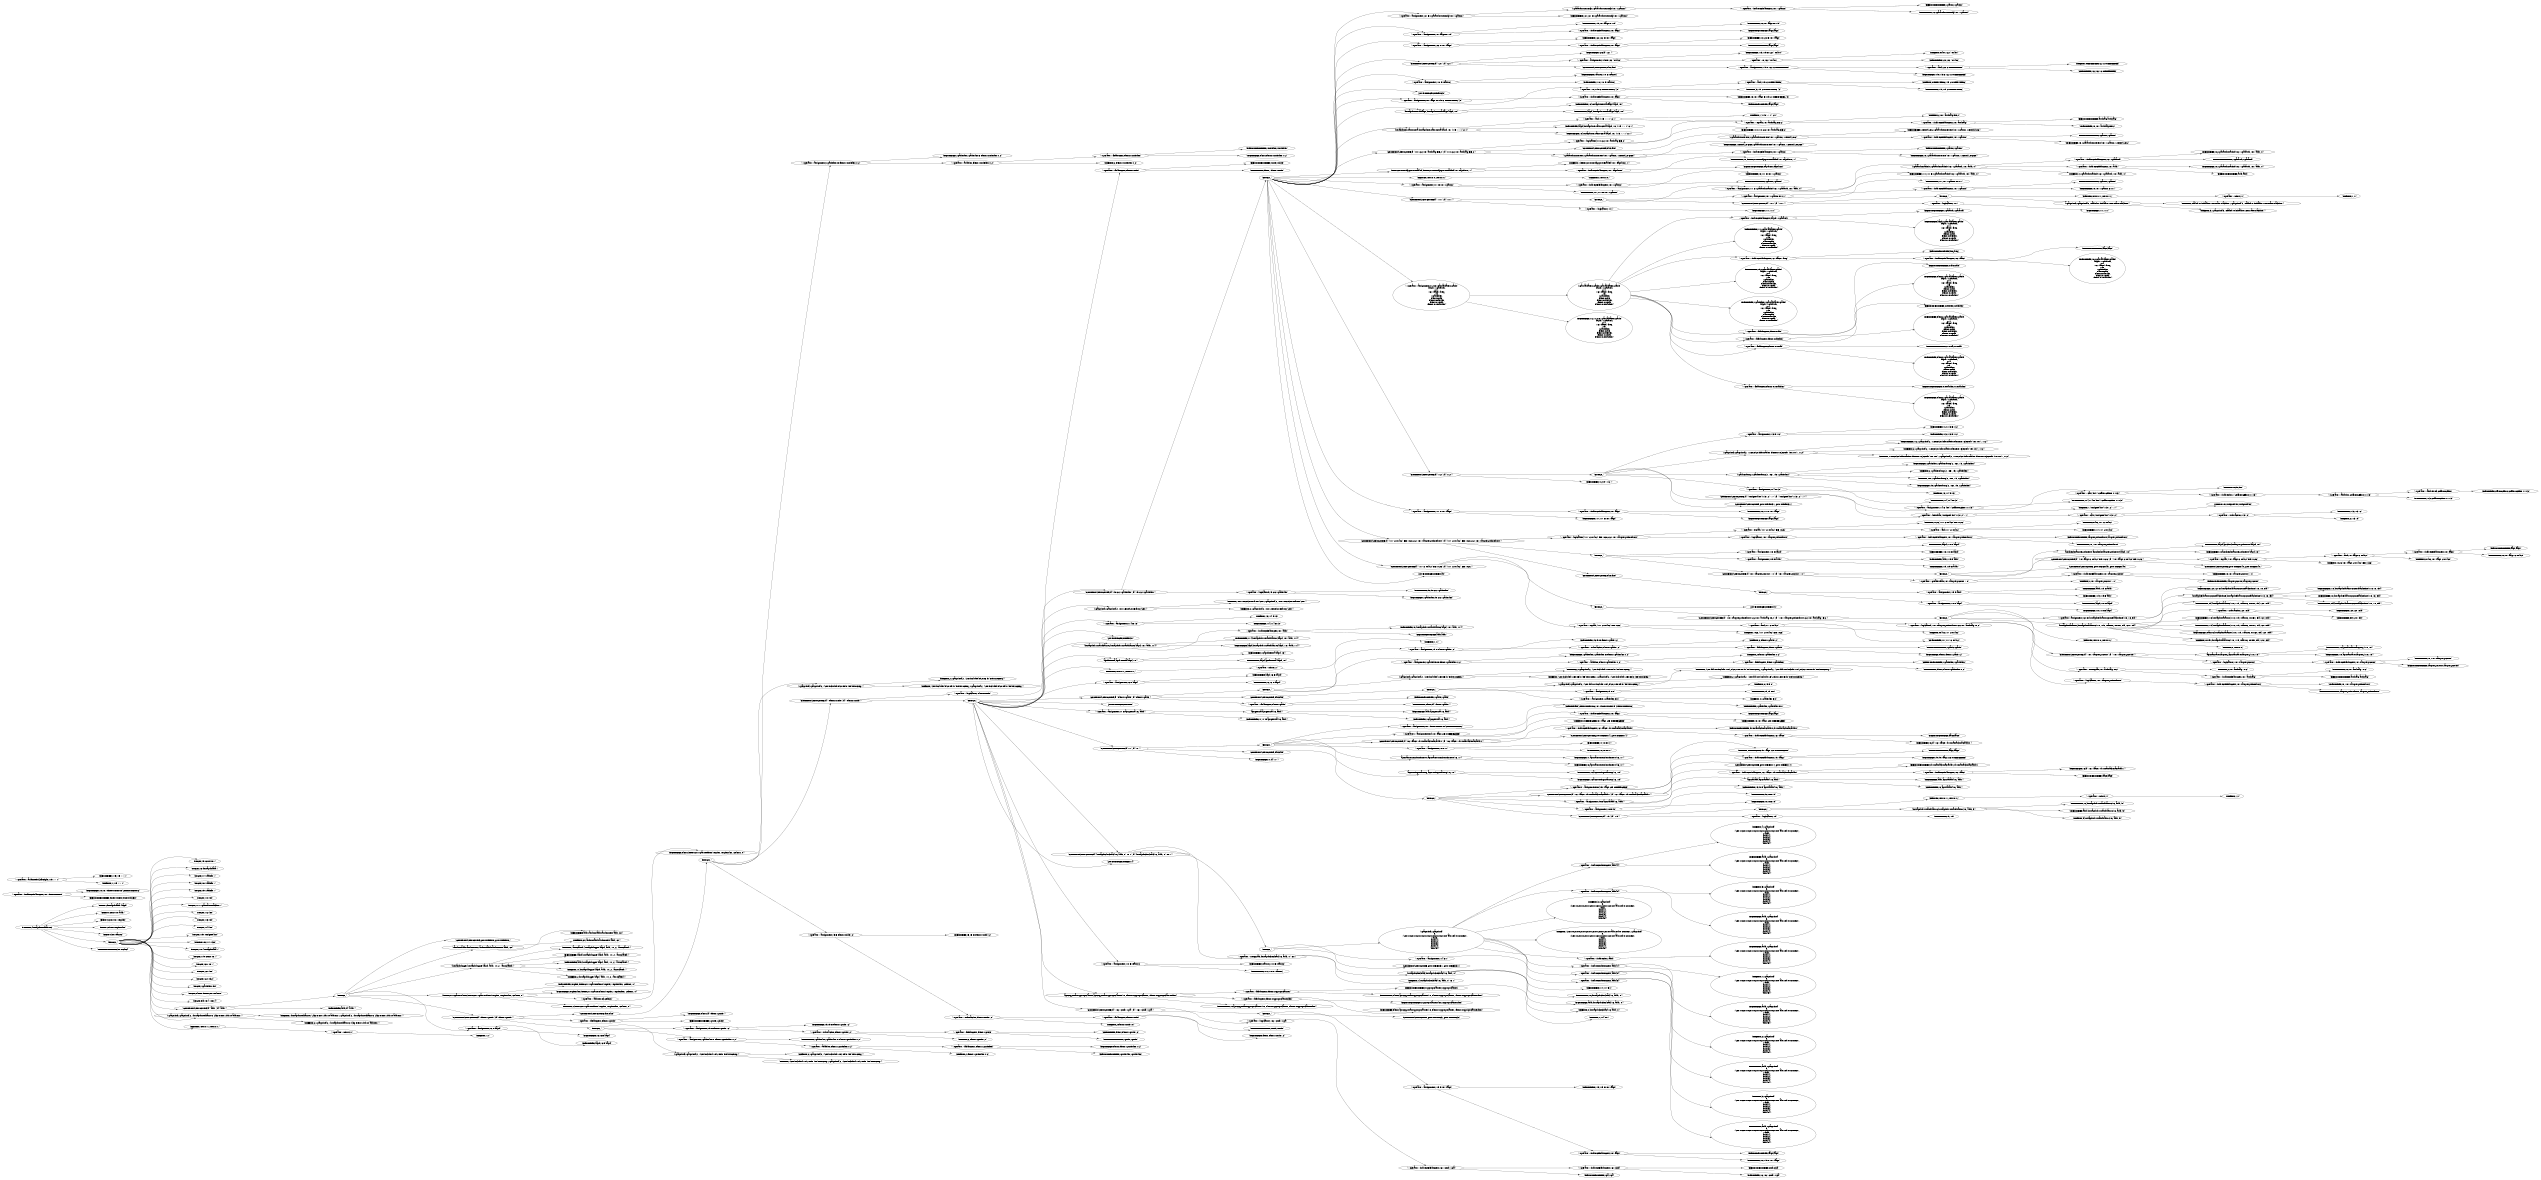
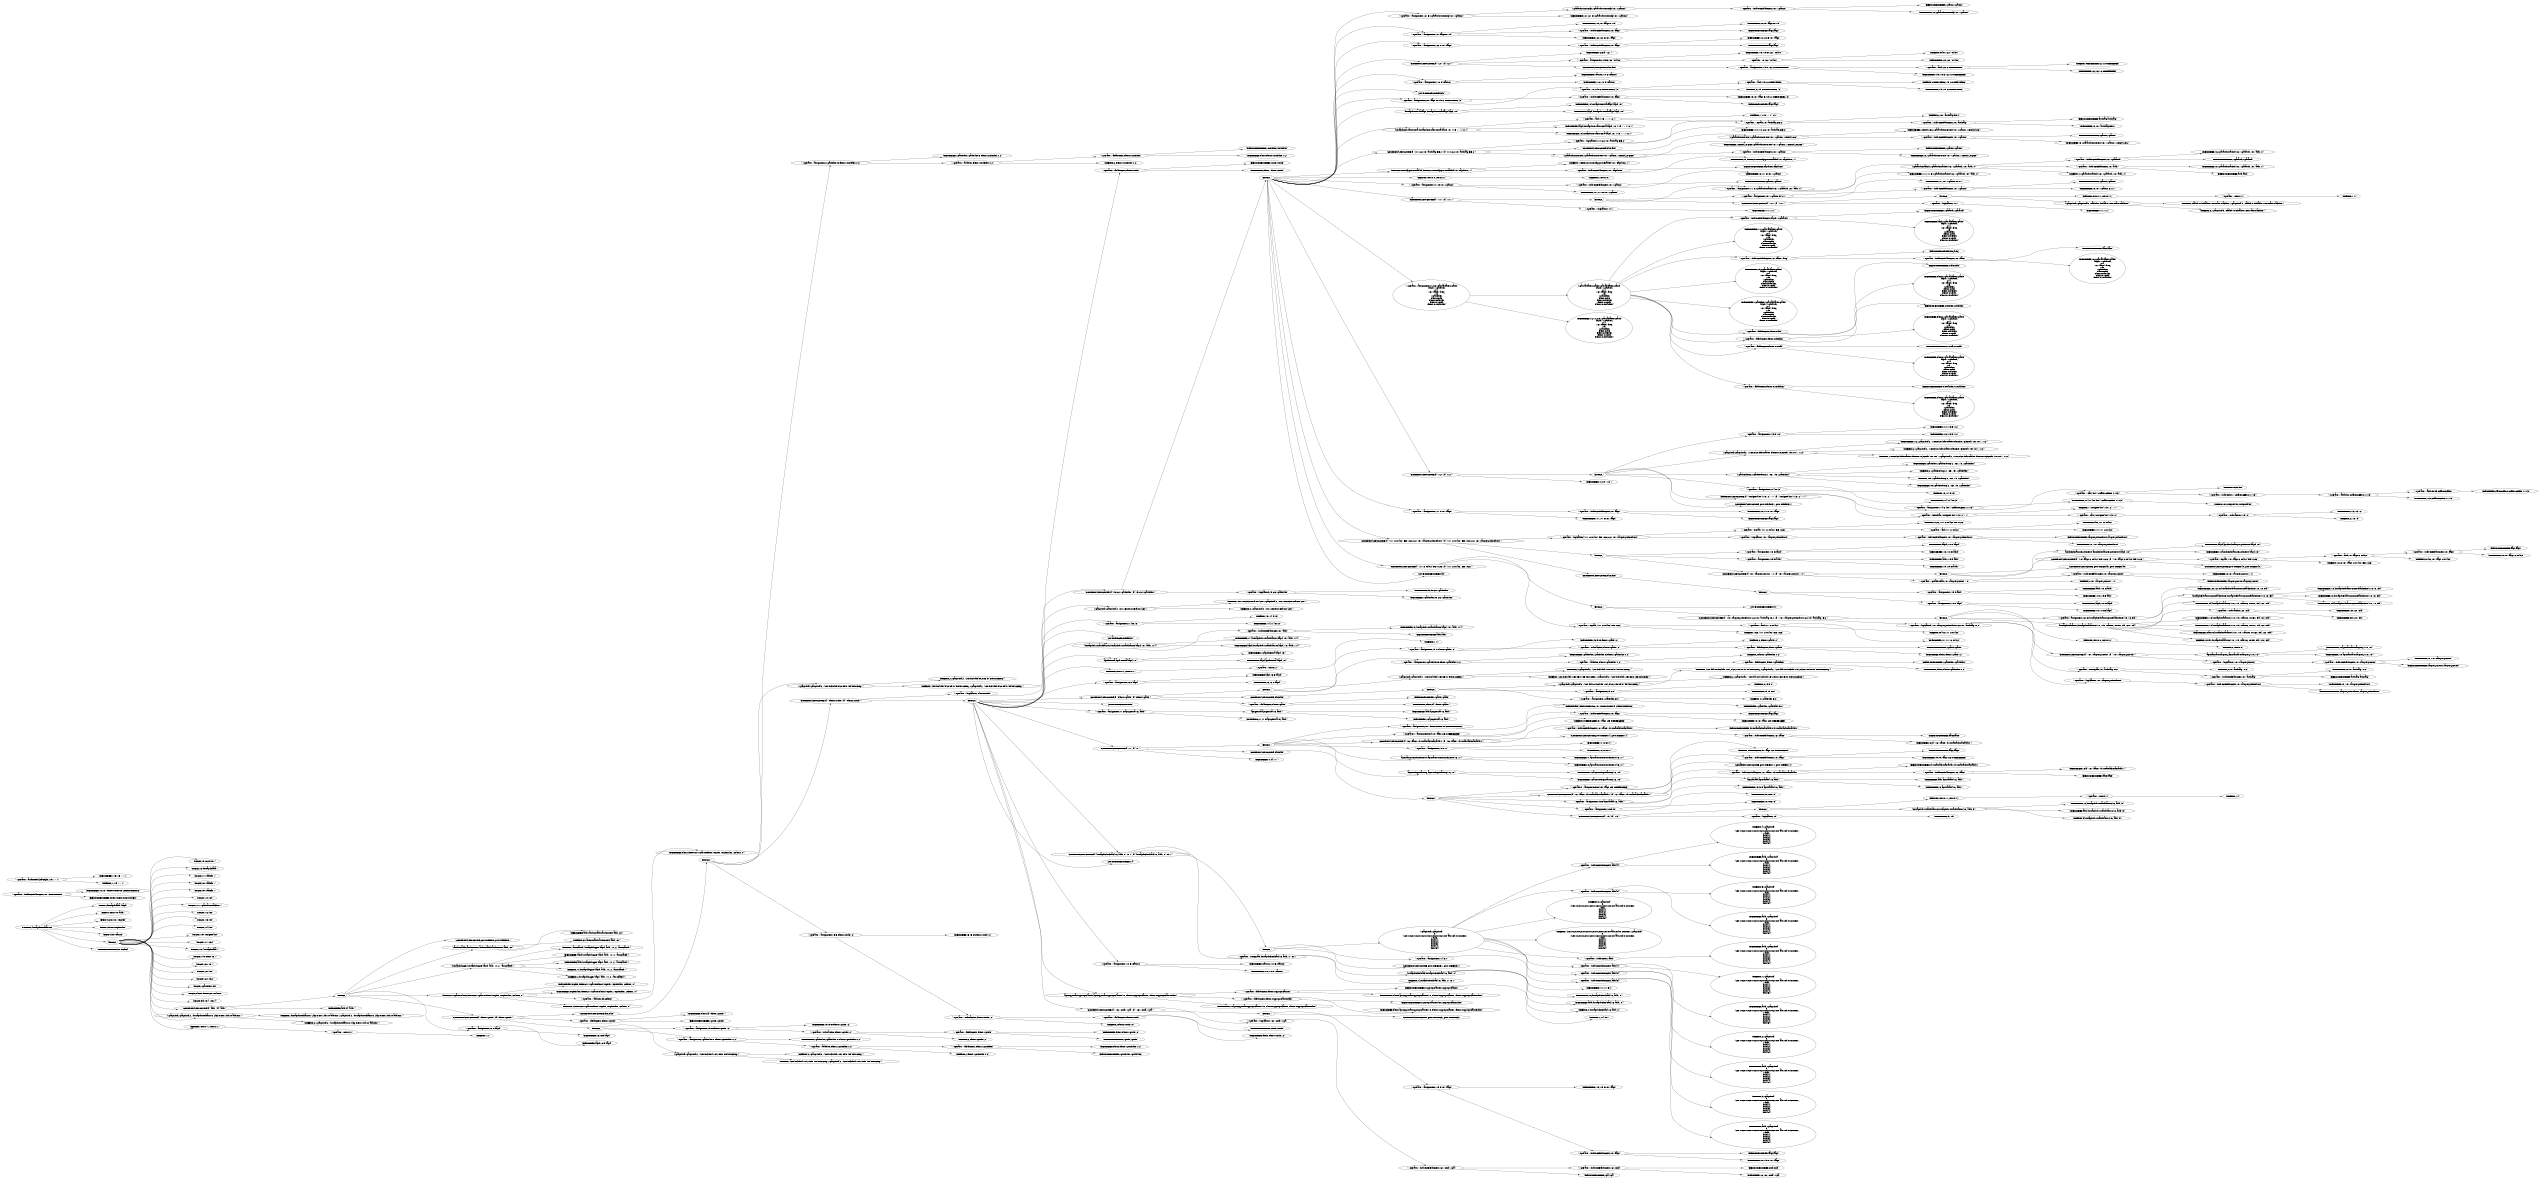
edge "(<operator>.assignment,v22 = v8->flags)" -> "(IDENTIFIER,v22,v22 = v8->flags)": now "(<operator>.assignment,v8->flags = v15)" -> "(IDENTIFIER,v22,v22 = v8->flags)"
edge "(<operator>.cast,(unsigned int)(v13 - 2))" -> "(UNKNOWN,unsigned int,unsigned int)": now "(IDENTIFIER,v14,v14 = (int)*(&off_80CE588 + v13))" -> "(UNKNOWN,unsigned int,unsigned int)"
node "(IDENTIFIER,v7,v7 = ap_get_sta(v6, addr))": label "(IDENTIFIER,v7,v7 = ap_get_sta(v6, addr))" -> "(NULLFUNC,v7,v7 = ap_get_sta(v6, addr))"
node "(UNKNOWN,v17: u32)": label "(UNKNOWN,v17: u32)" -> "(LOCAL,v17: u32)"
